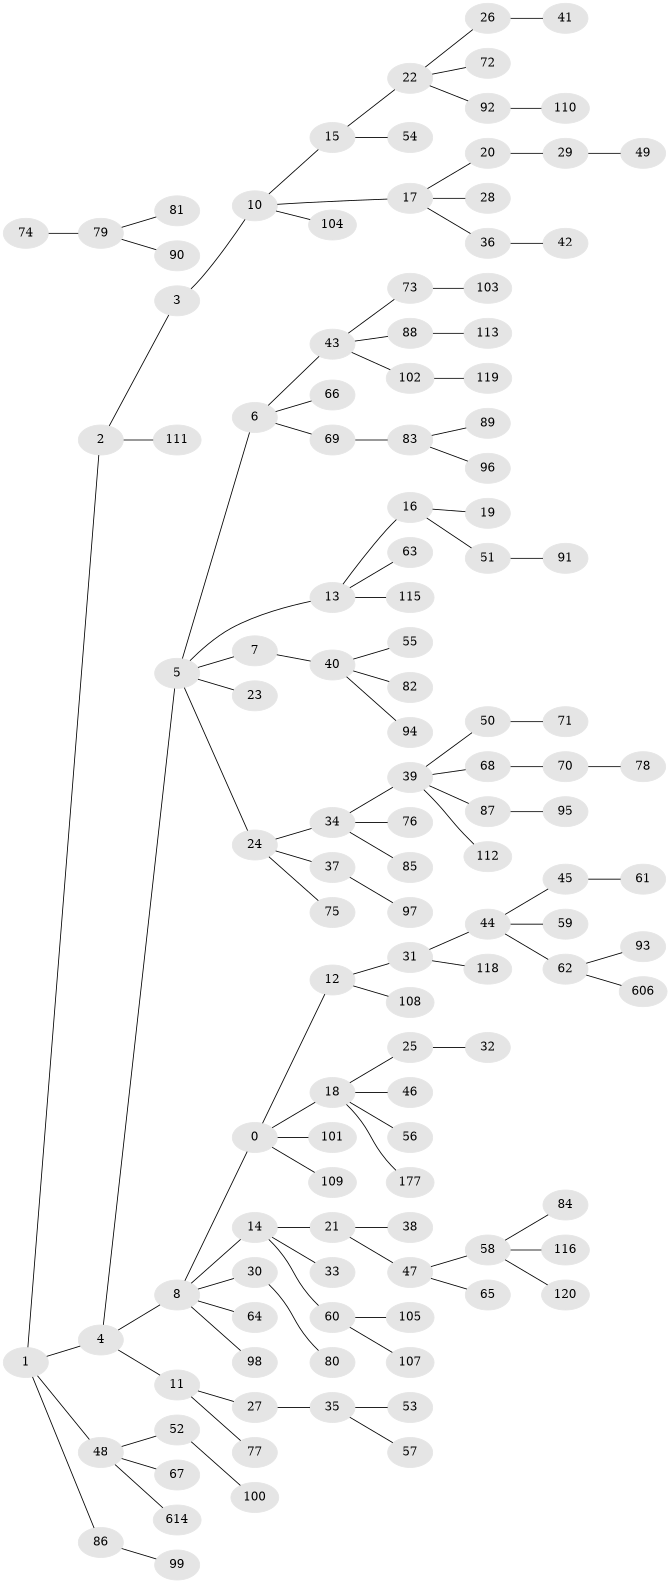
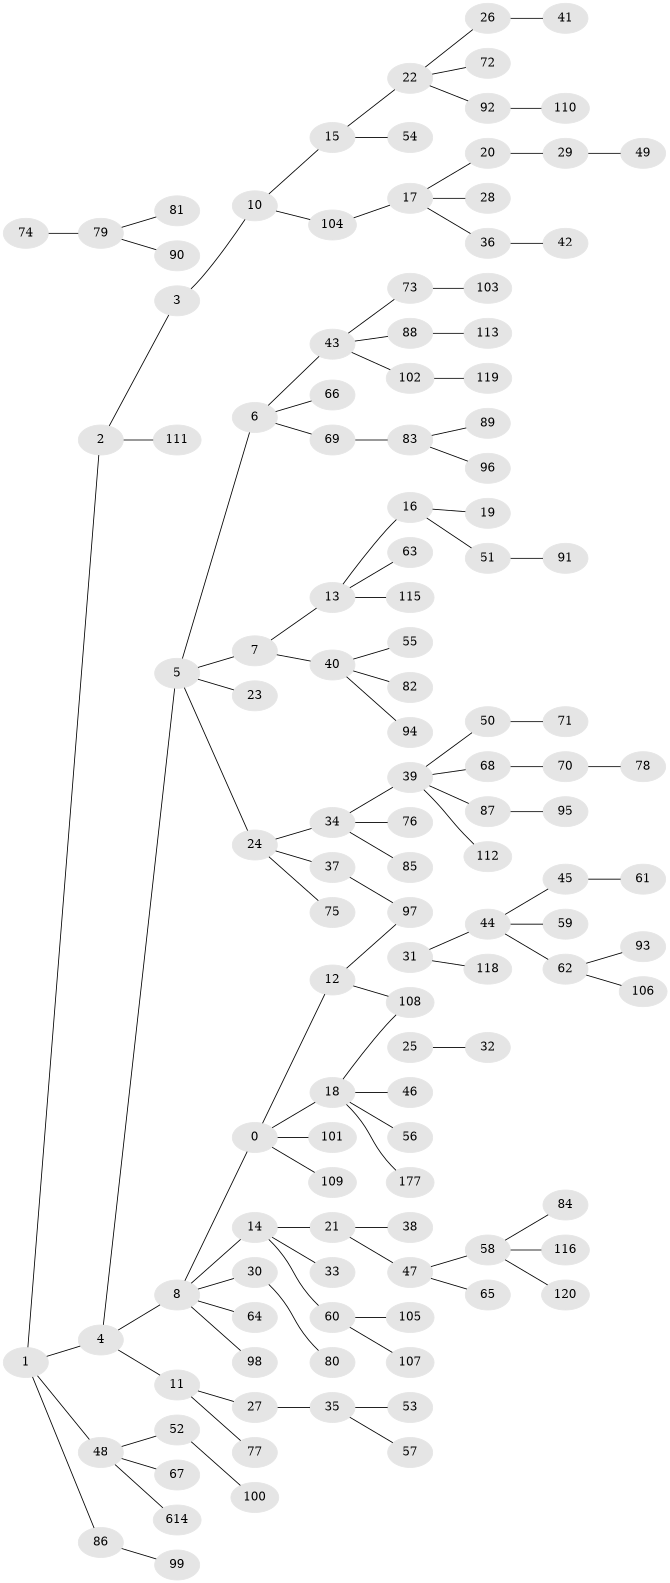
edge "17" -- "10": now "17" -- "104"
edge "13" -- "5": now "13" -- "7"
edge "31" -- "12": now "97" -- "12"
node "606": label "606" -> "106"
edge "25" -- "18": now "108" -- "18"
